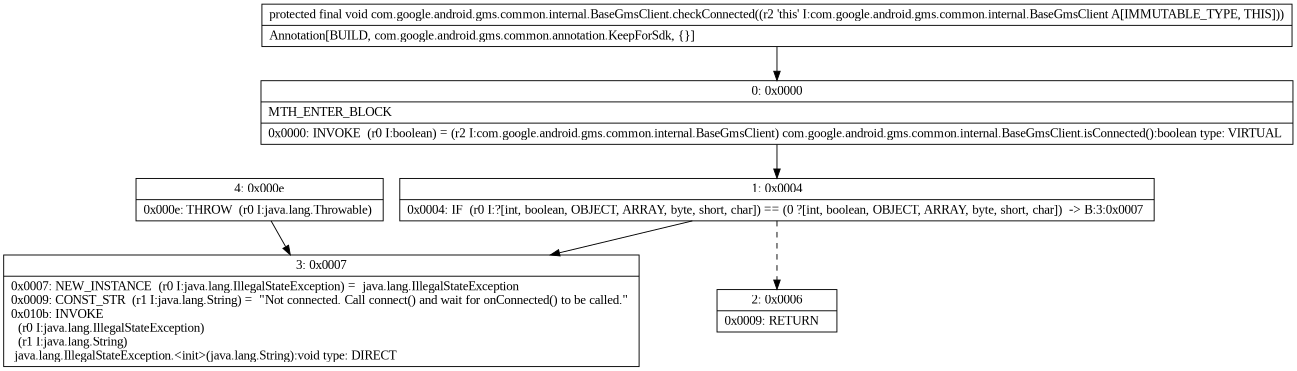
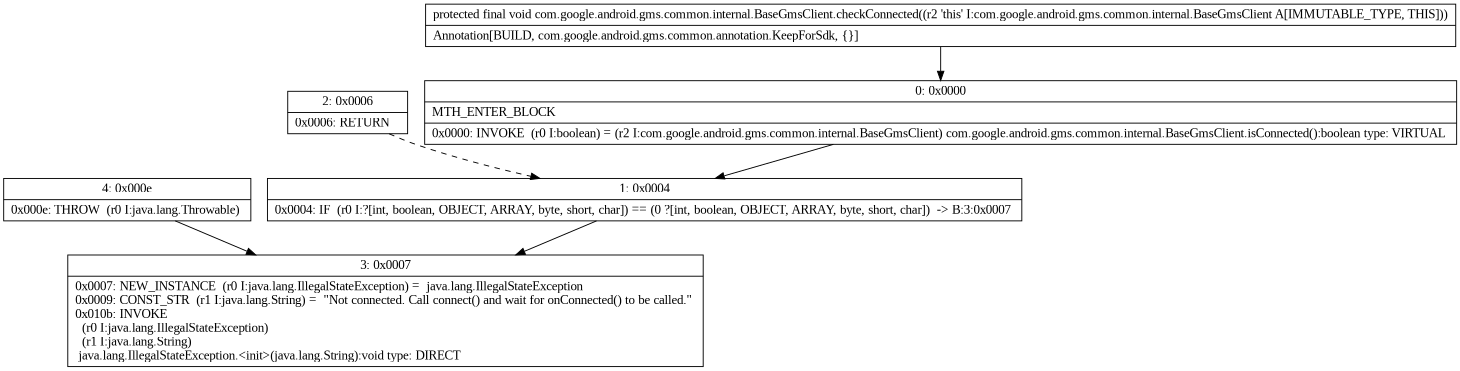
edge "1: 0x0004" -> "2: 0x0006": reversed
node "2: 0x0006": text "0x0009: RETURN" -> "0x0006: RETURN"
